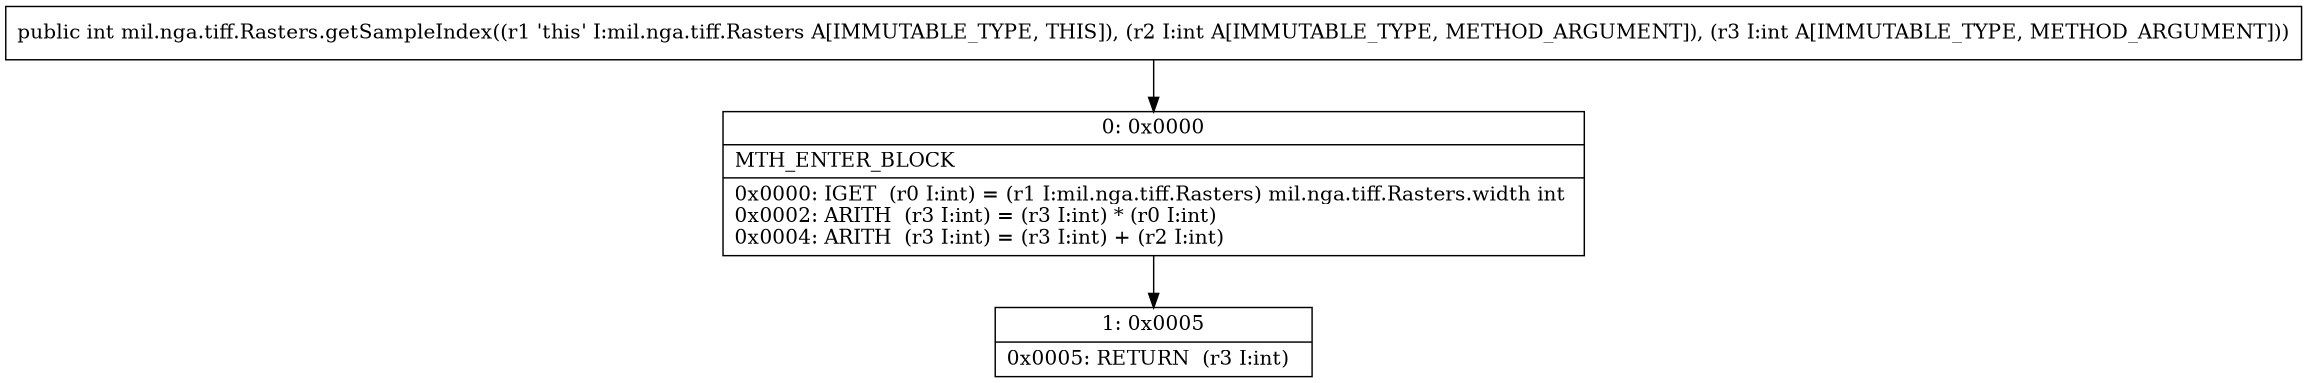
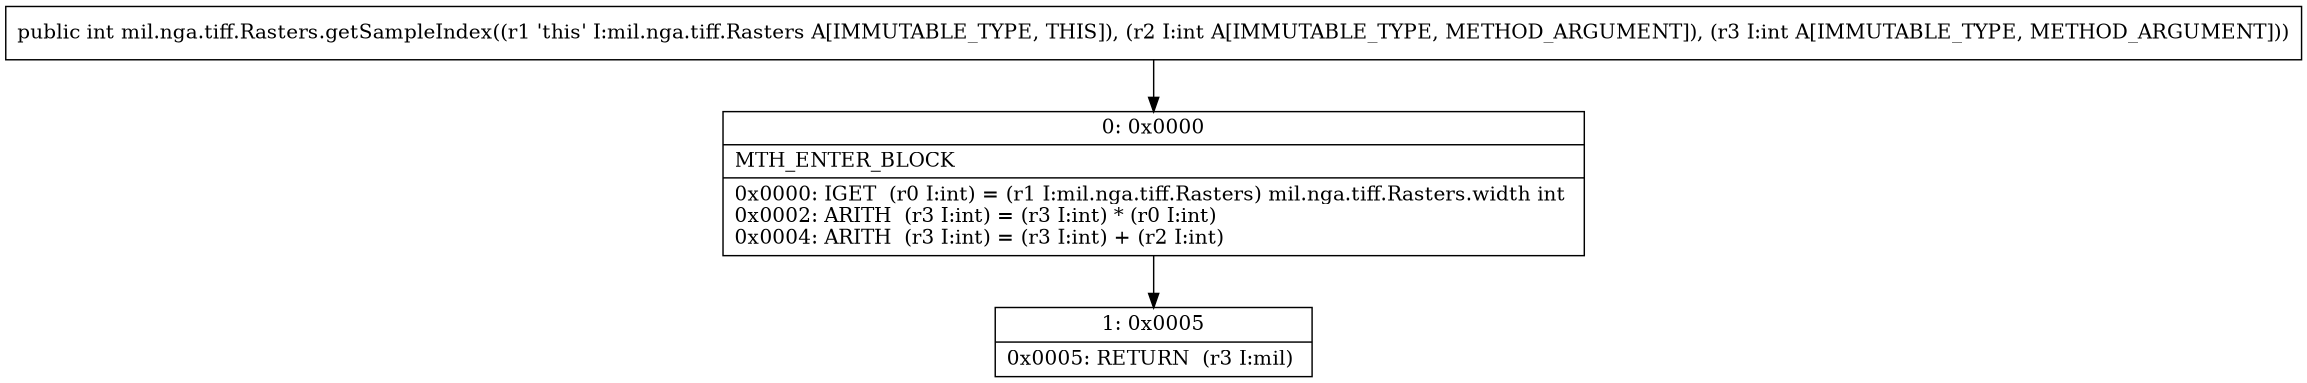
node "1: 0x0005": text "0x0005: RETURN  (r3 I:int)" -> "0x0005: RETURN  (r3 I:mil)"
